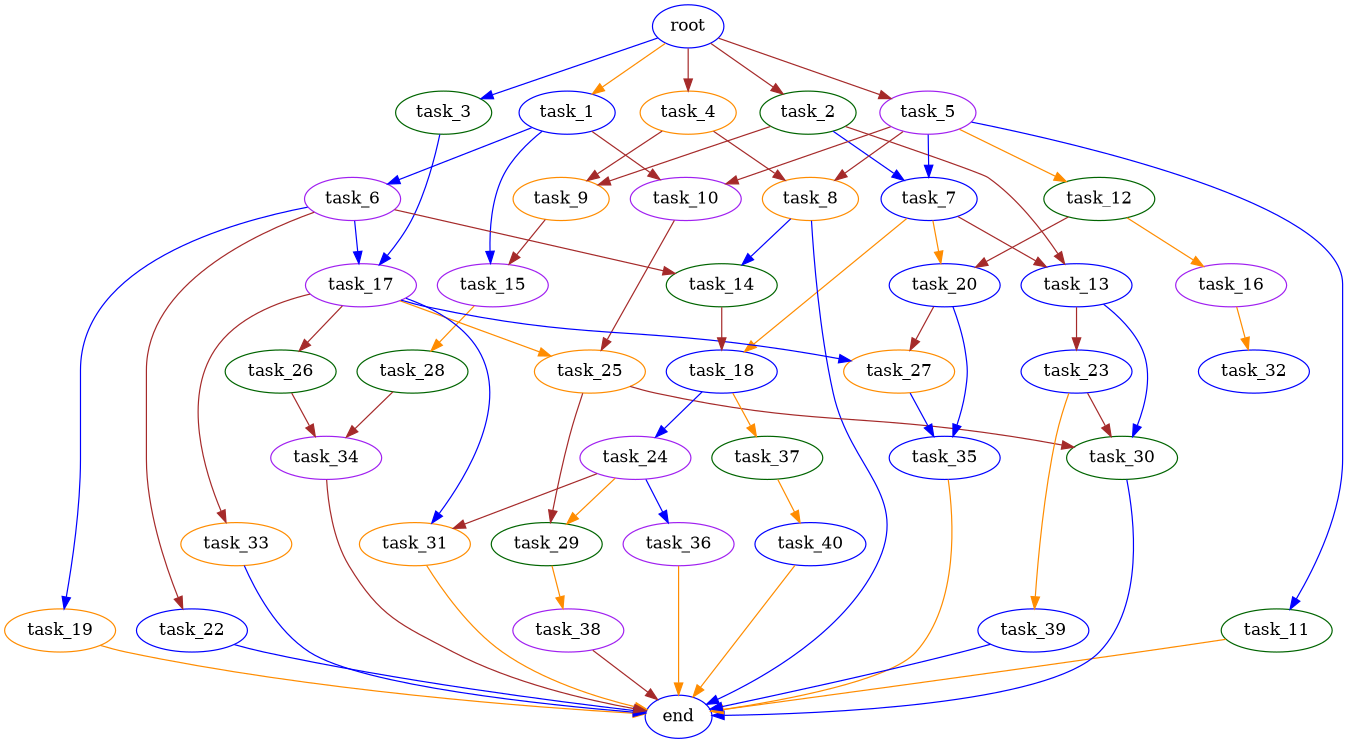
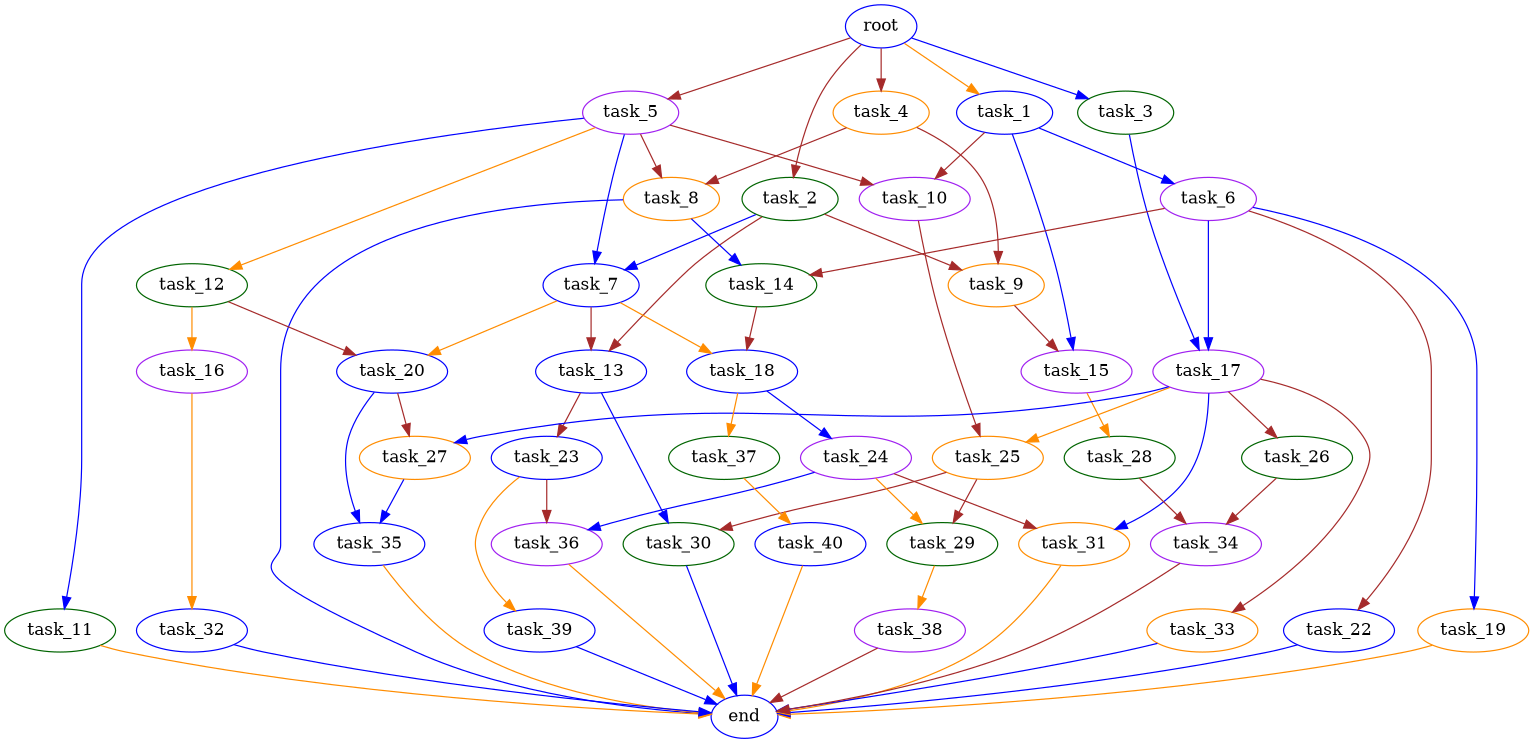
edge "task_23" -> "task_30": now "task_23" -> "task_36"
edge "task_32" -> "end": added
